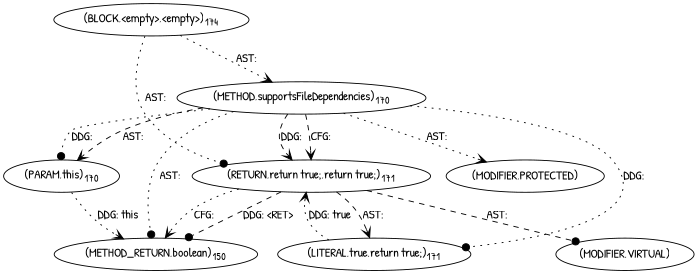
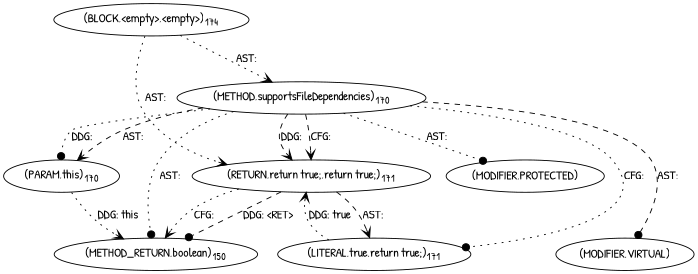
edge "(BLOCK,<empty>,<empty>)" -> "(RETURN,return true;,return true;)": arrowhead dot -> vee
edge "(METHOD,supportsFileDependencies)" -> "(MODIFIER,PROTECTED)": arrowhead vee -> dot
edge "(METHOD,supportsFileDependencies)" -> "(LITERAL,true,return true;)": label "DDG: " -> "CFG: "
edge "(RETURN,return true;,return true;)" -> "(MODIFIER,VIRTUAL)": now "(METHOD,supportsFileDependencies)" -> "(MODIFIER,VIRTUAL)"
